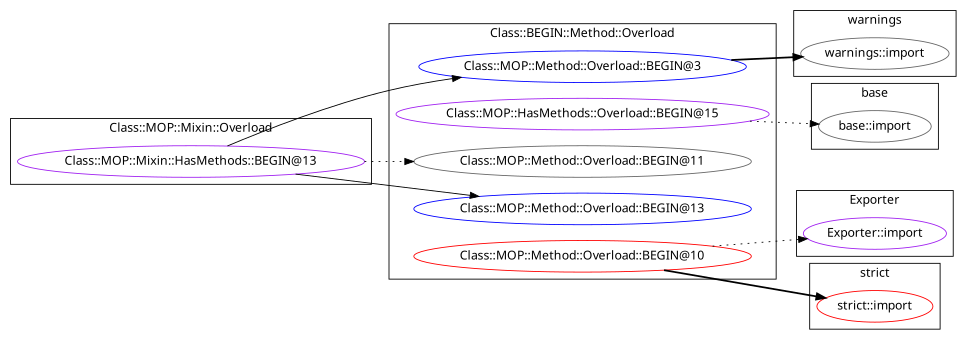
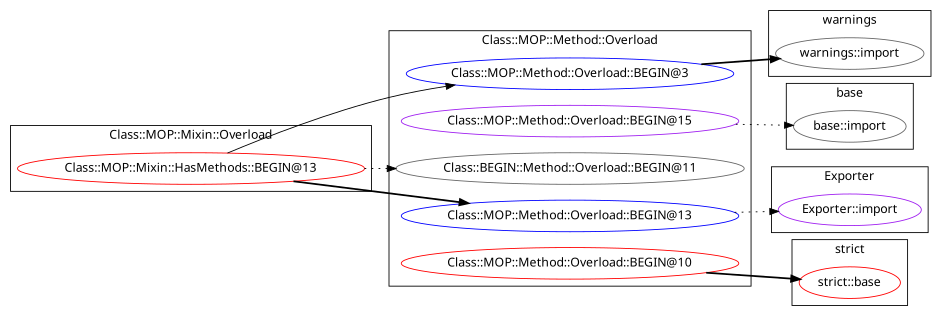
cluster "Class::BEGIN::Method::Overload": label "Class::BEGIN::Method::Overload" -> "Class::MOP::Method::Overload"
node "Class::MOP::HasMethods::Overload::BEGIN@15": label "Class::MOP::HasMethods::Overload::BEGIN@15" -> "Class::MOP::Method::Overload::BEGIN@15"
node "Class::MOP::Mixin::HasMethods::BEGIN@13": color purple -> red
node "Class::MOP::Method::Overload::BEGIN@11": label "Class::MOP::Method::Overload::BEGIN@11" -> "Class::BEGIN::Method::Overload::BEGIN@11"
edge "Class::MOP::Mixin::HasMethods::BEGIN@13" -> "Class::MOP::Method::Overload::BEGIN@13": style solid -> bold
edge "Class::MOP::Method::Overload::BEGIN@10" -> "Exporter::import": now "Class::MOP::Method::Overload::BEGIN@13" -> "Exporter::import"
node "strict::import": label "strict::import" -> "strict::base"
